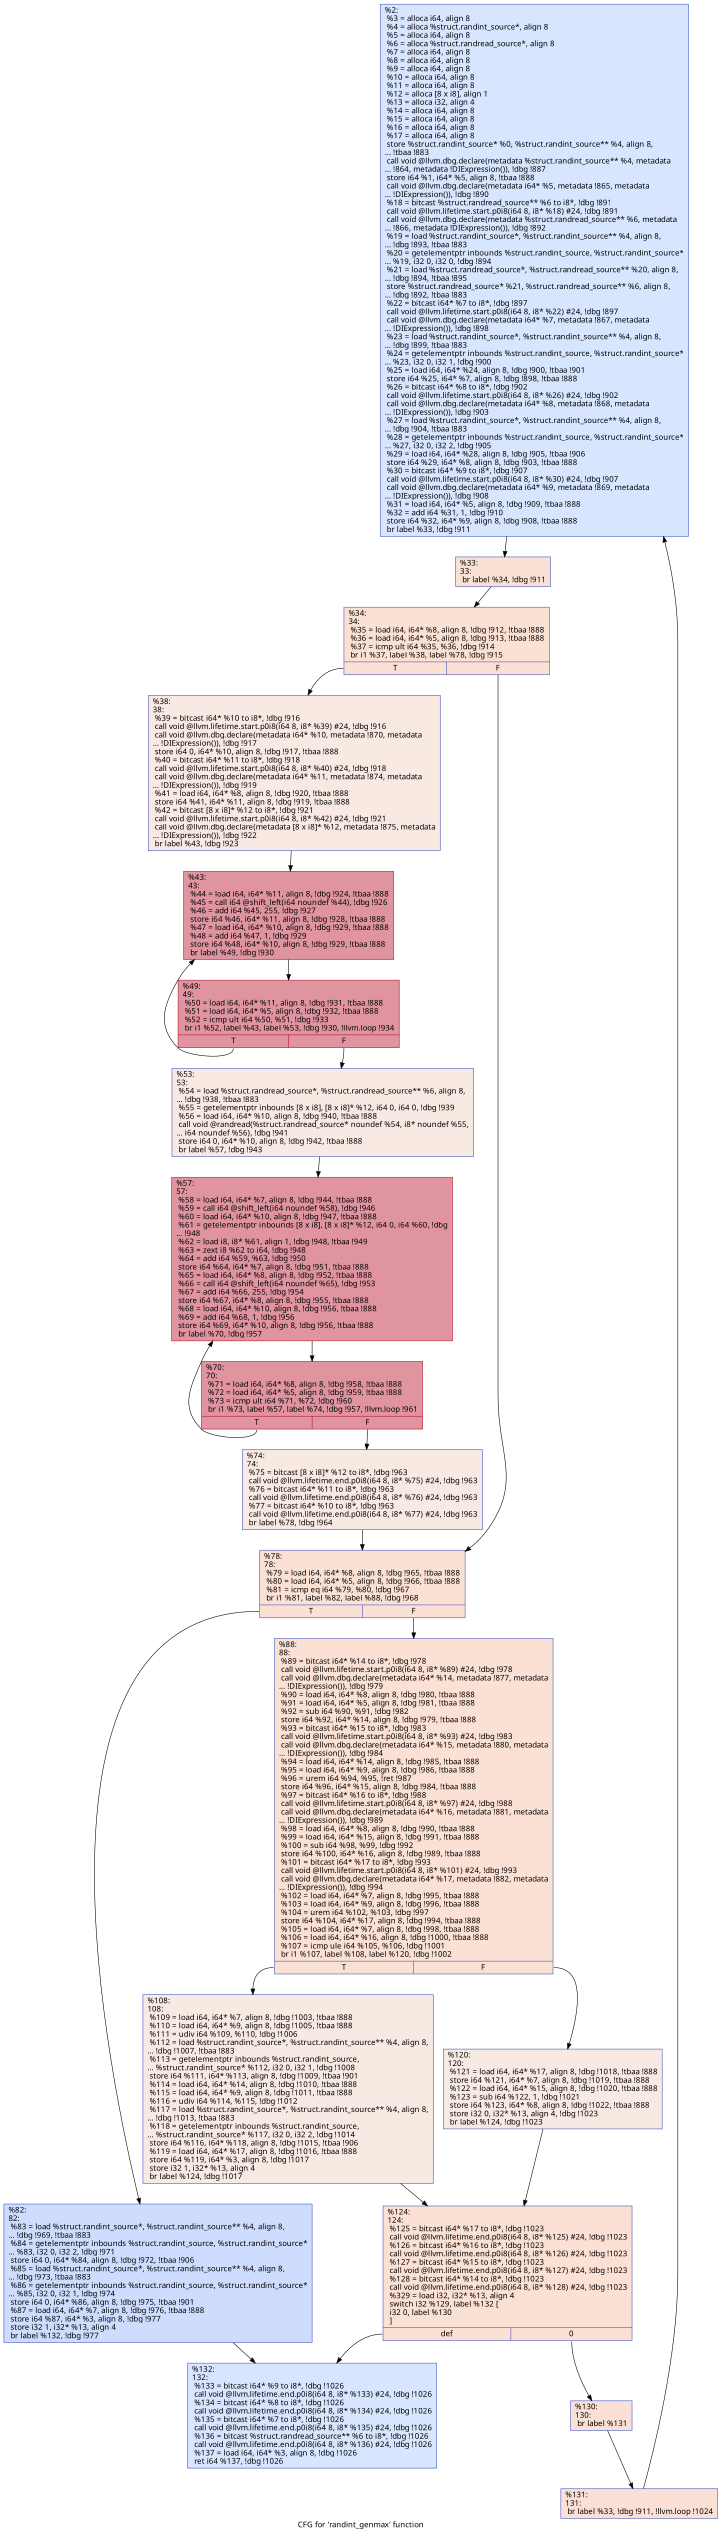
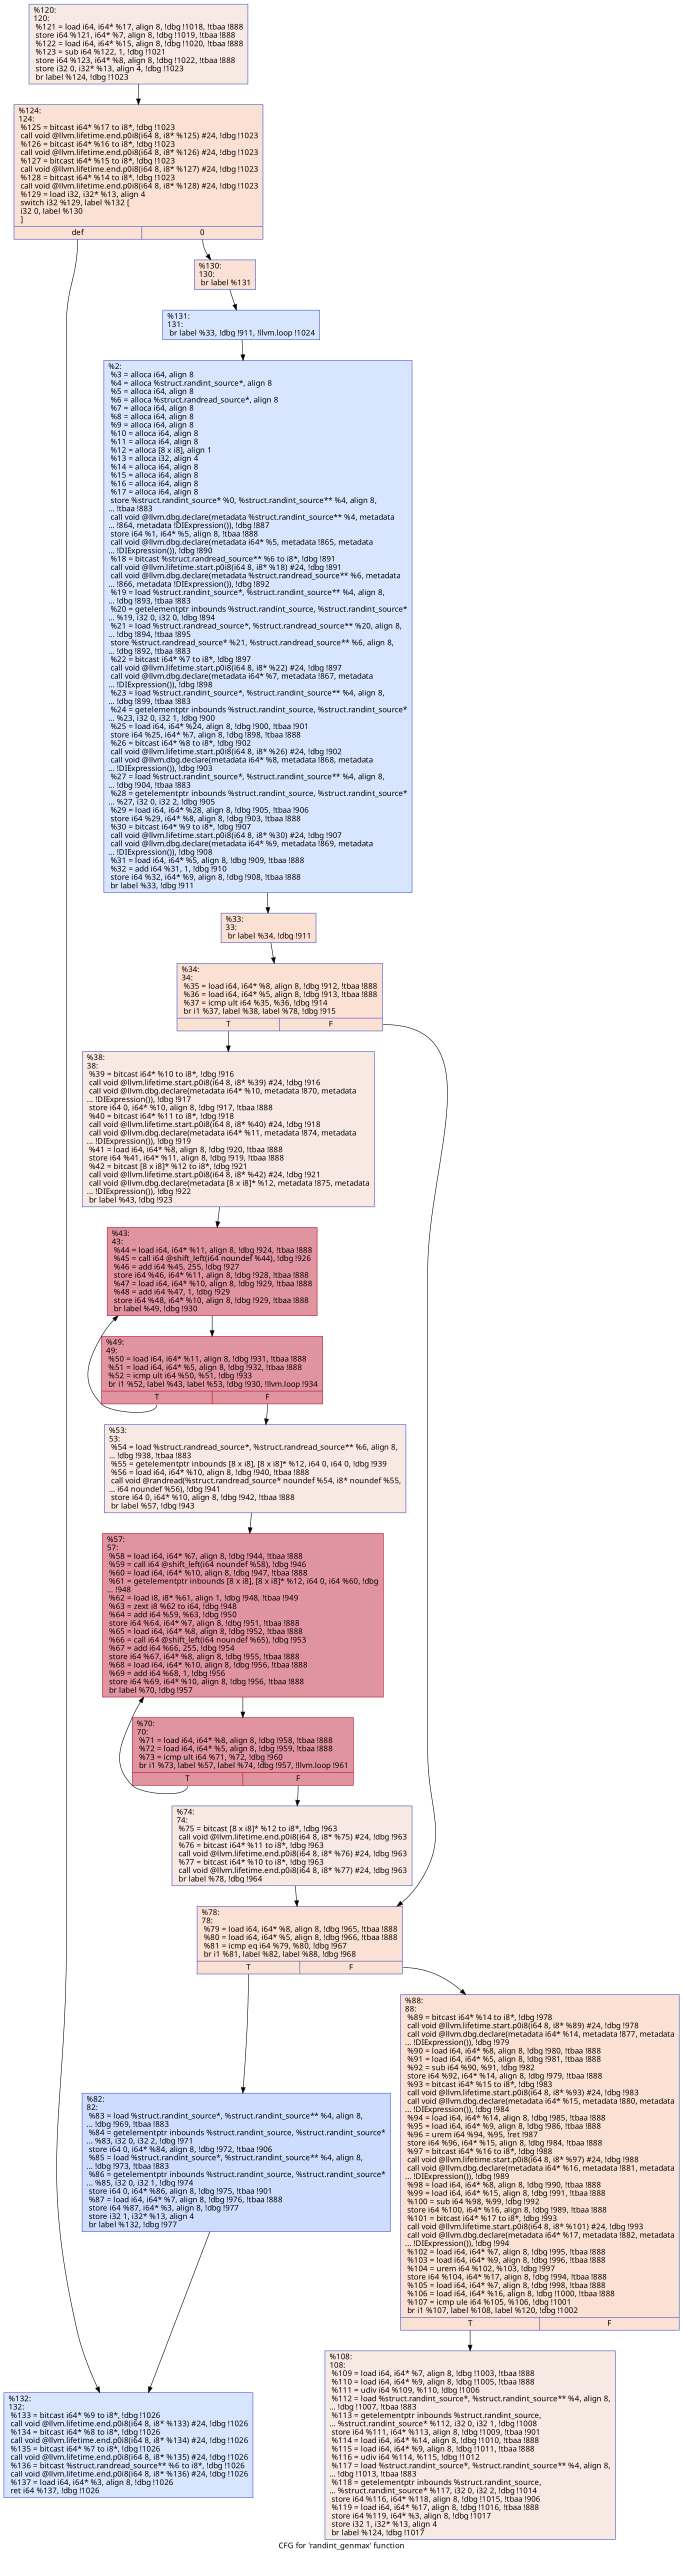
edge "%88:" -> "%120:": removed
edge "%108:" -> "%124:": removed
node "%124:": text "%329 = load i32, i32* %13, align 4" -> "%129 = load i32, i32* %13, align 4"
node "%131:": fillcolor #f7bca170 -> #a7c5fe70
